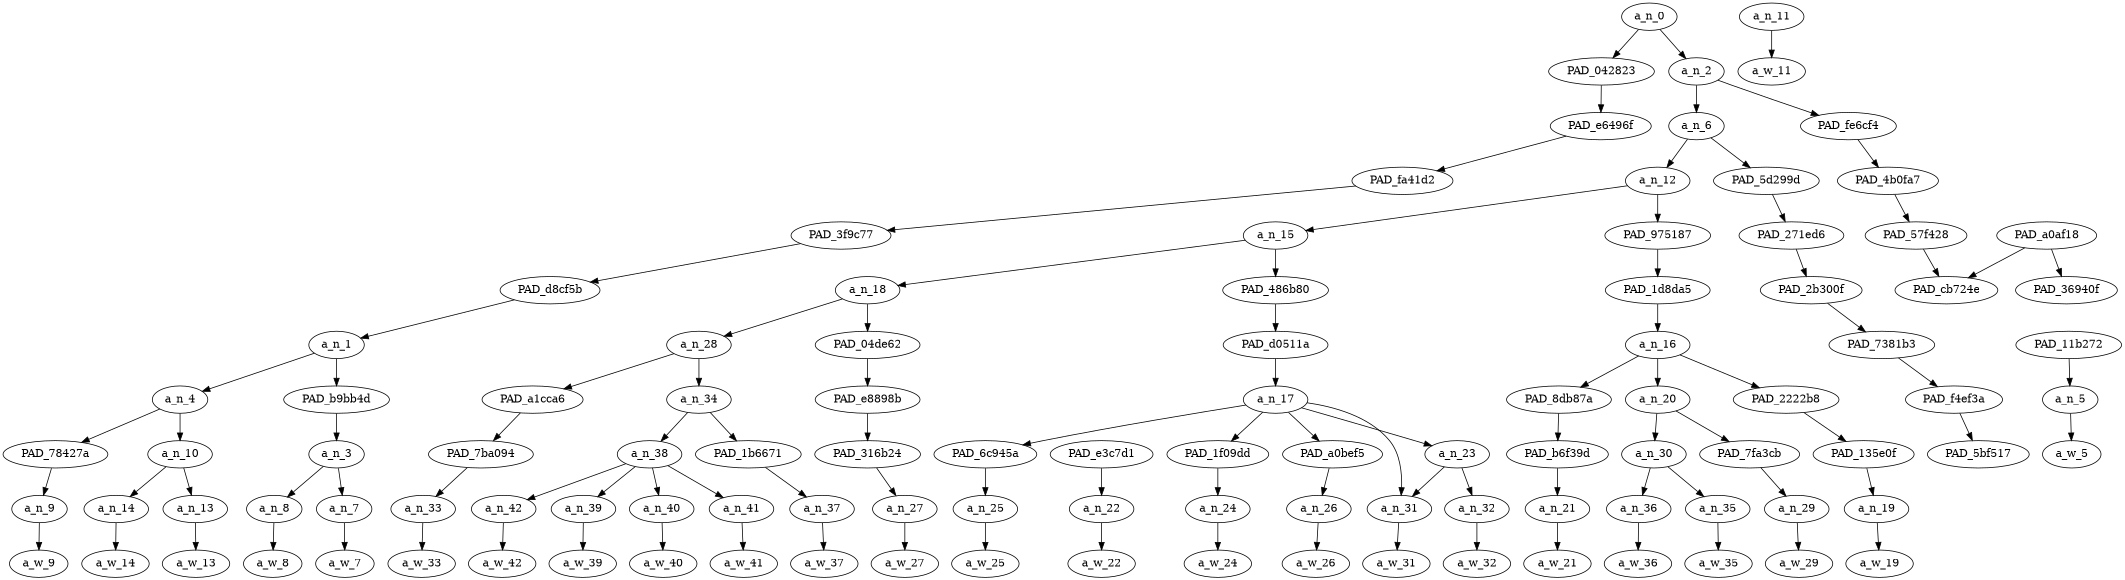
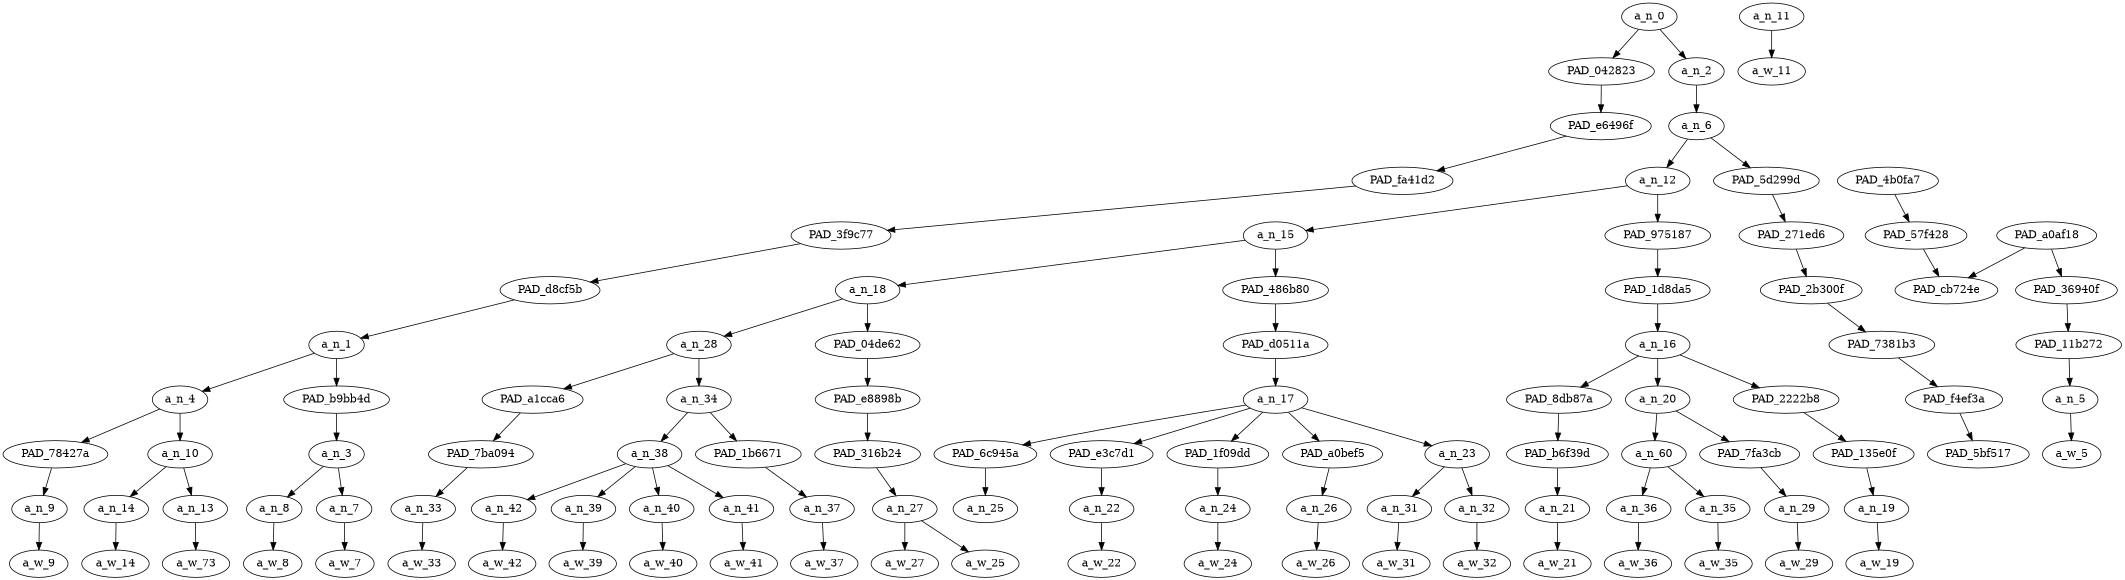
node "PAD_fe6cf4": removed
edge "PAD_36940f" -> "PAD_11b272": added
edge "a_n_17" -> "a_n_31": now "a_n_17" -> "PAD_e3c7d1"
node "a_n_30": label "a_n_30" -> "a_n_60"
edge "a_n_25" -> "a_w_25": now "a_n_27" -> "a_w_25"
node "a_w_13": label "a_w_13" -> "a_w_73"
